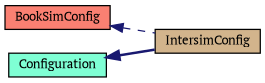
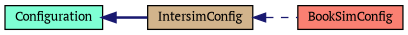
edge "IntersimConfig" -> "BookSimConfig": reversed
